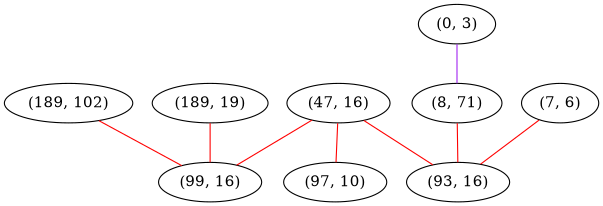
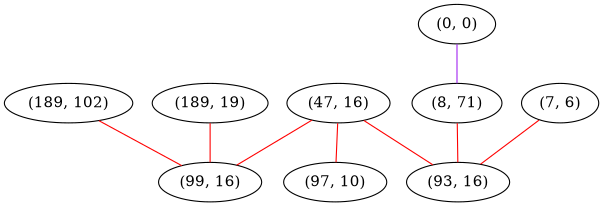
node "(0, 3)": label "(0, 3)" -> "(0, 0)"
